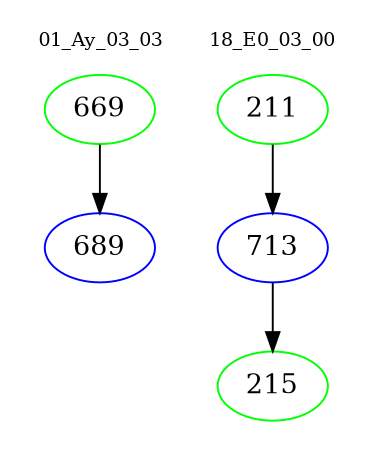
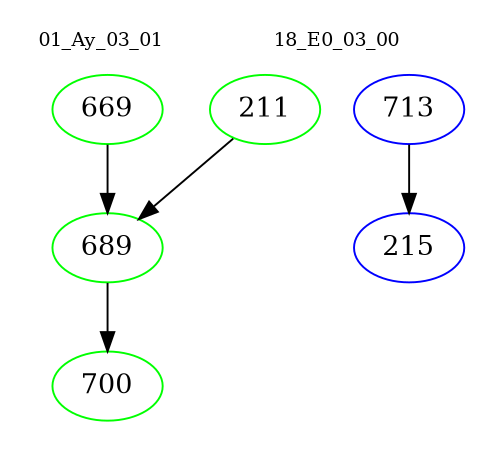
cluster "01_Ay_03_03": label "01_Ay_03_03" -> "01_Ay_03_01"
edge "211" -> "713": now "211" -> "689"
node "689": color blue -> green
node "700": added
node "215": color green -> blue
